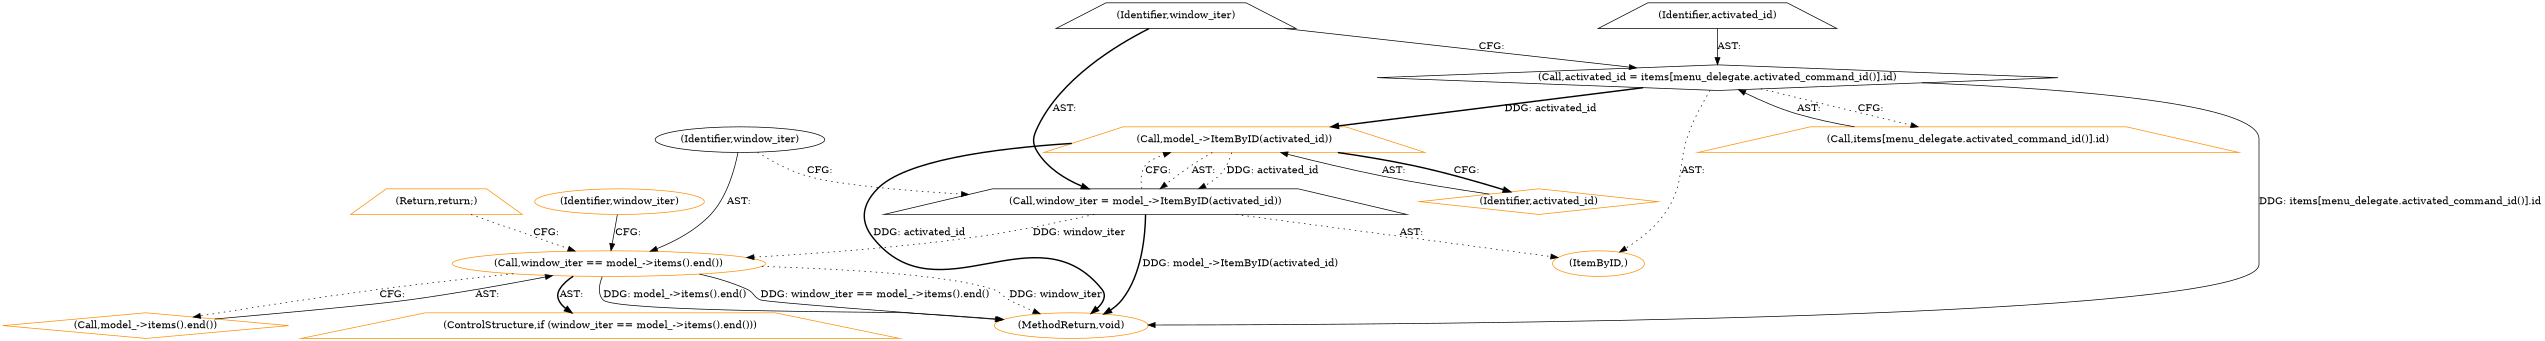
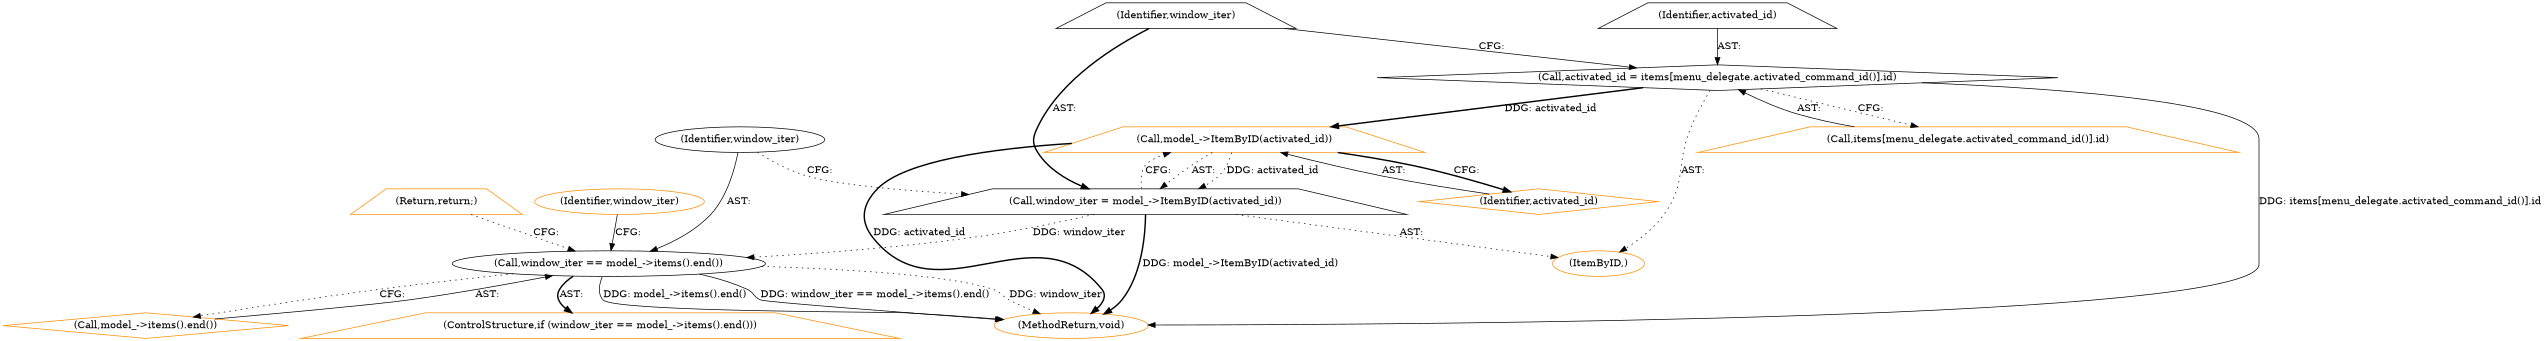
node "(Call,window_iter == model_->items().end())": color darkorange -> black
